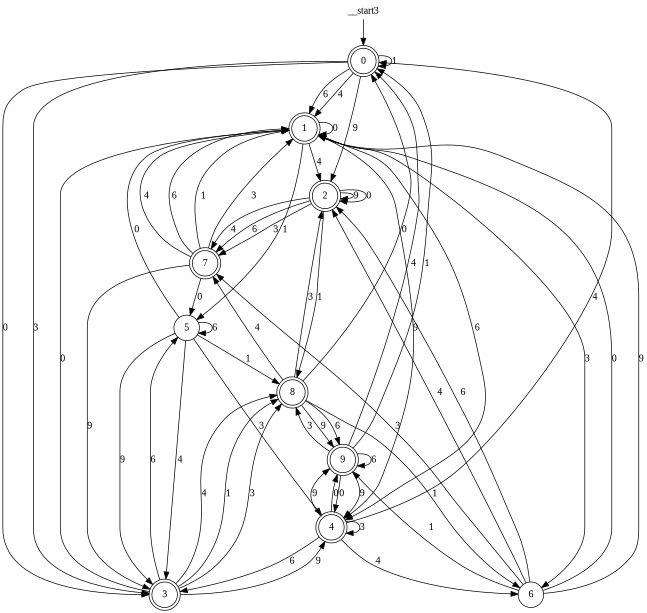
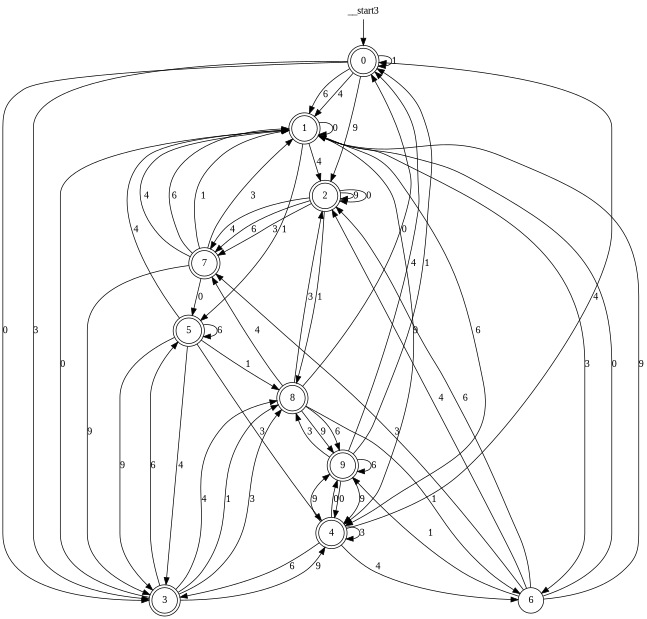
edge "5" -> "1": label "0" -> "4"
node "5": shape circle -> doublecircle
